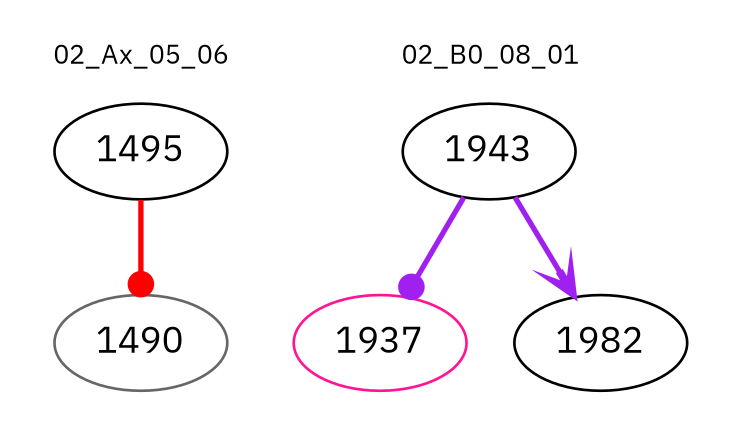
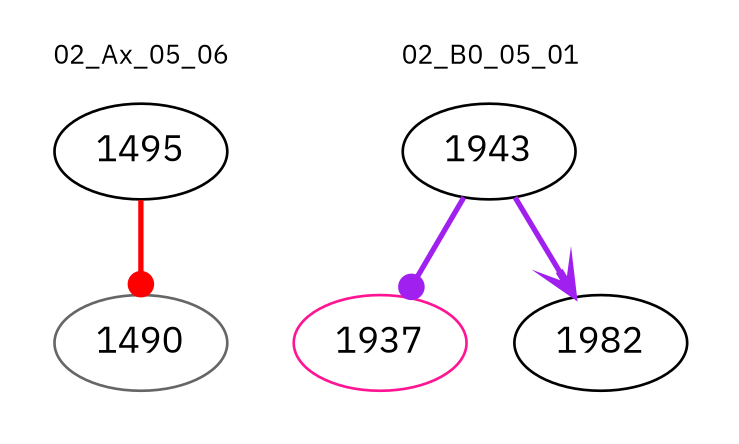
cluster "02_B0_08_01": label "02_B0_08_01" -> "02_B0_05_01"
